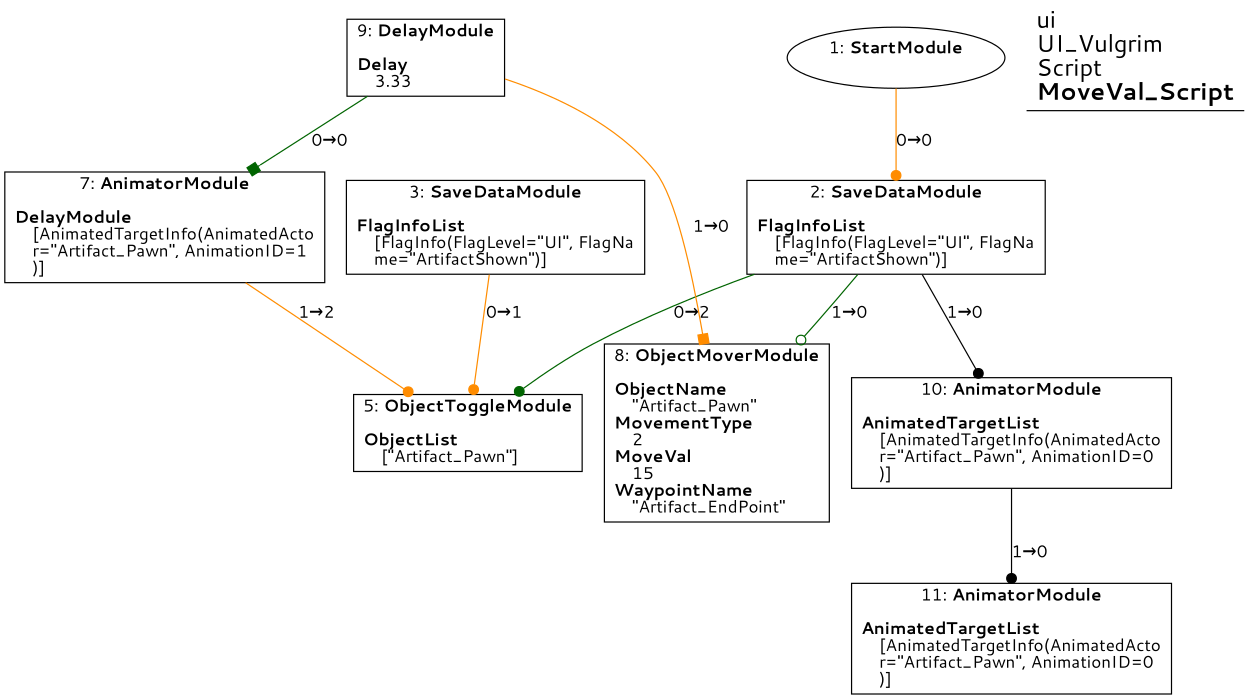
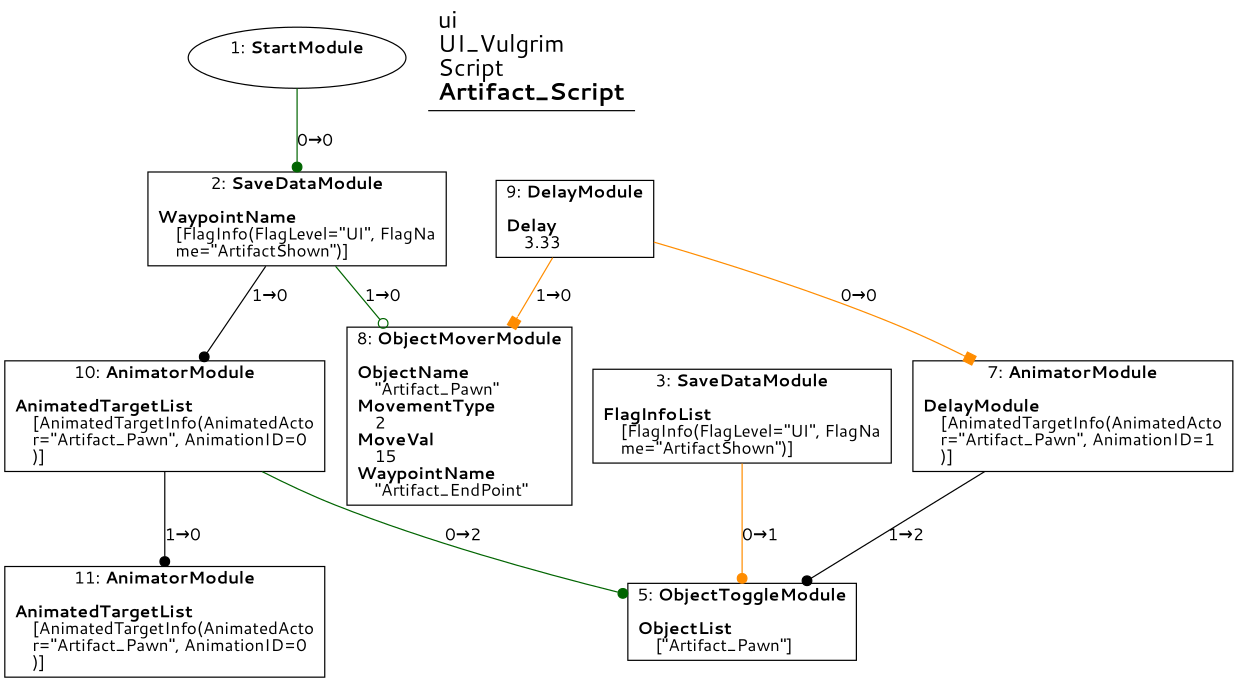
node "ui": text "MoveVal_Script" -> "Artifact_Script"
edge "1:" -> "2:": color darkorange -> darkgreen
edge "9:" -> "7:": color darkgreen -> darkorange
node "2:": text "FlagInfoList" -> "WaypointName"
edge "2:" -> "5:": now "10:" -> "5:"
edge "7:" -> "5:": color darkorange -> black
